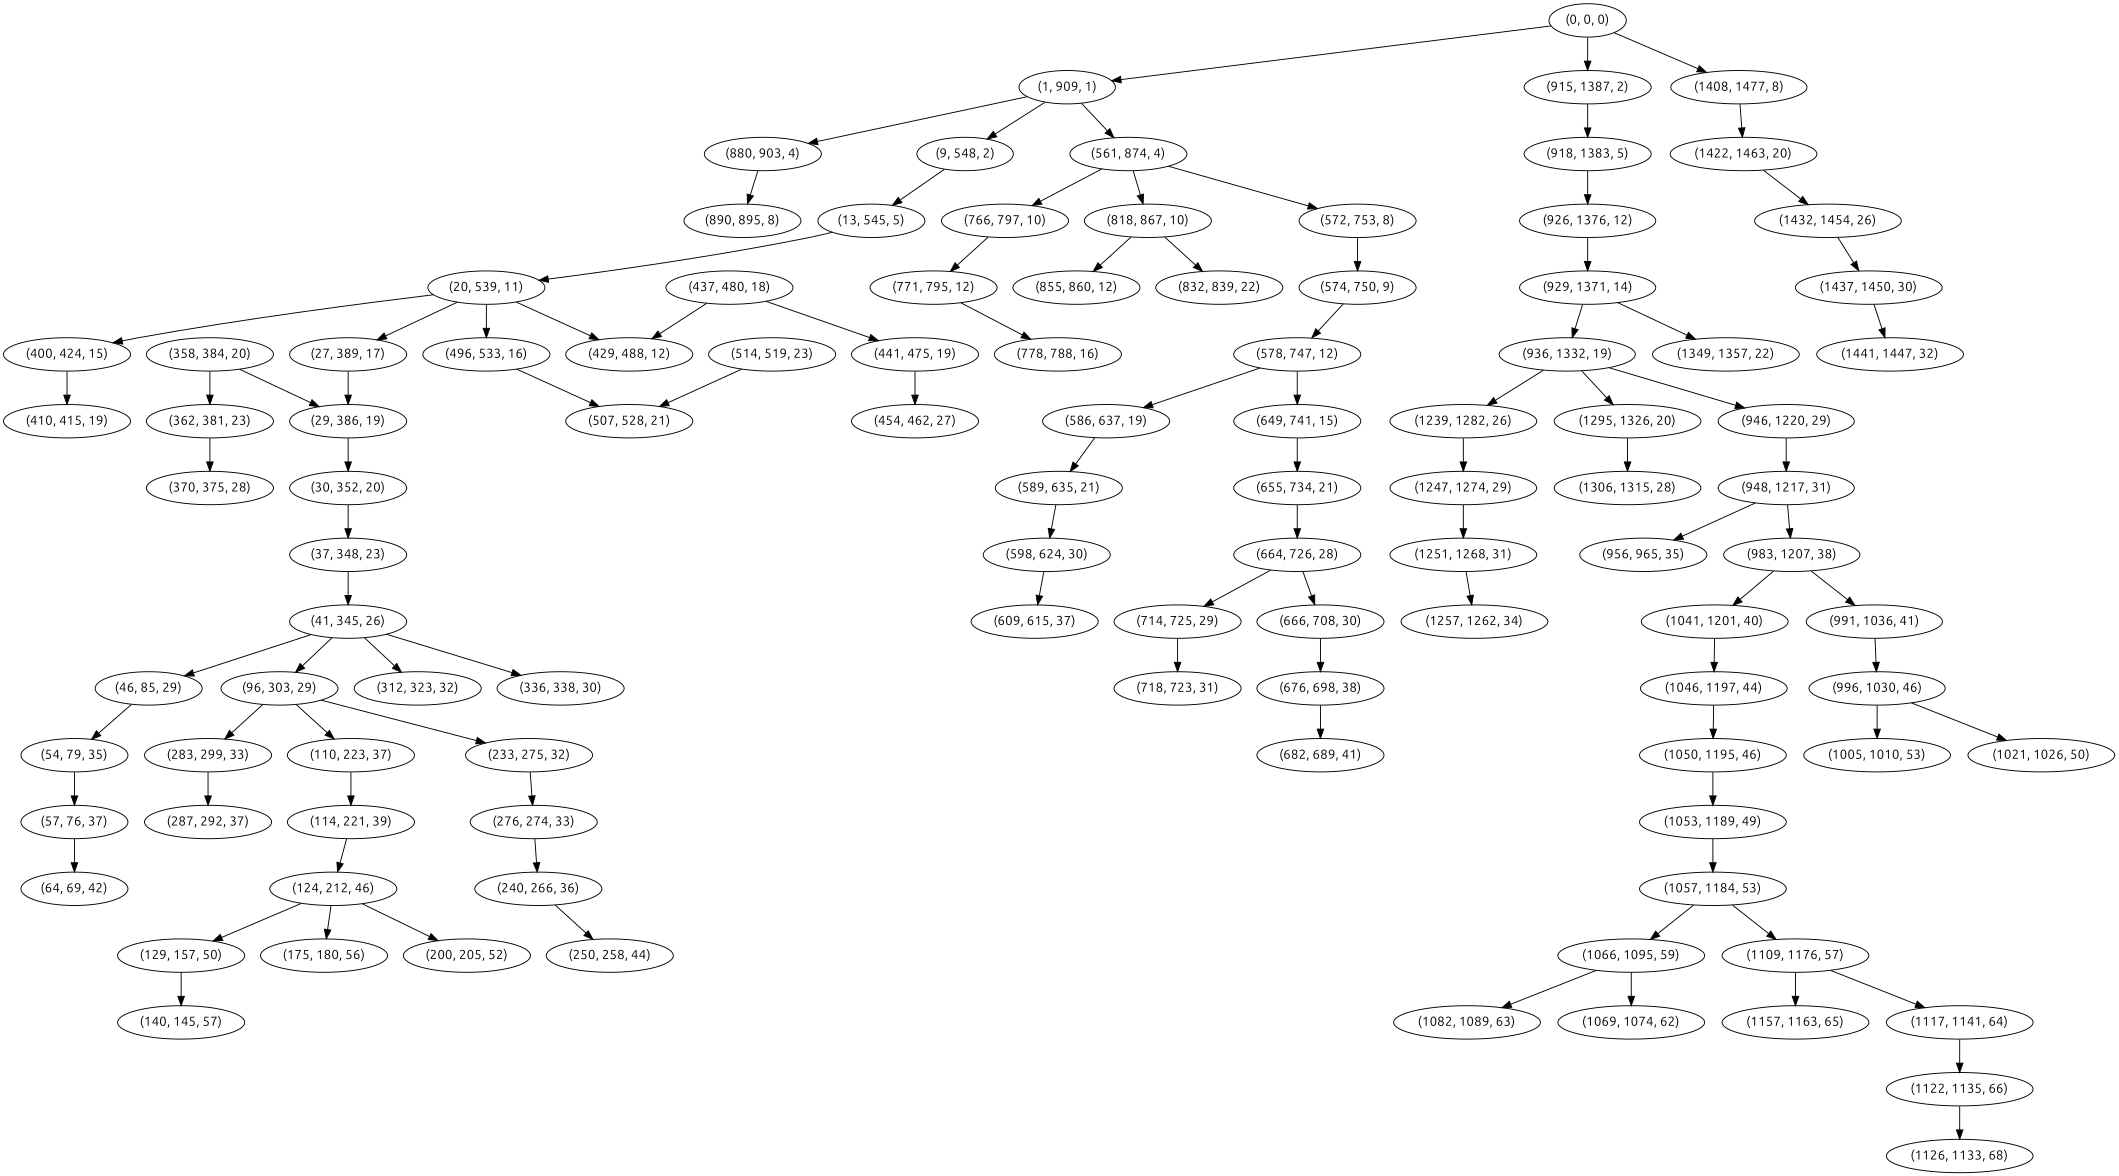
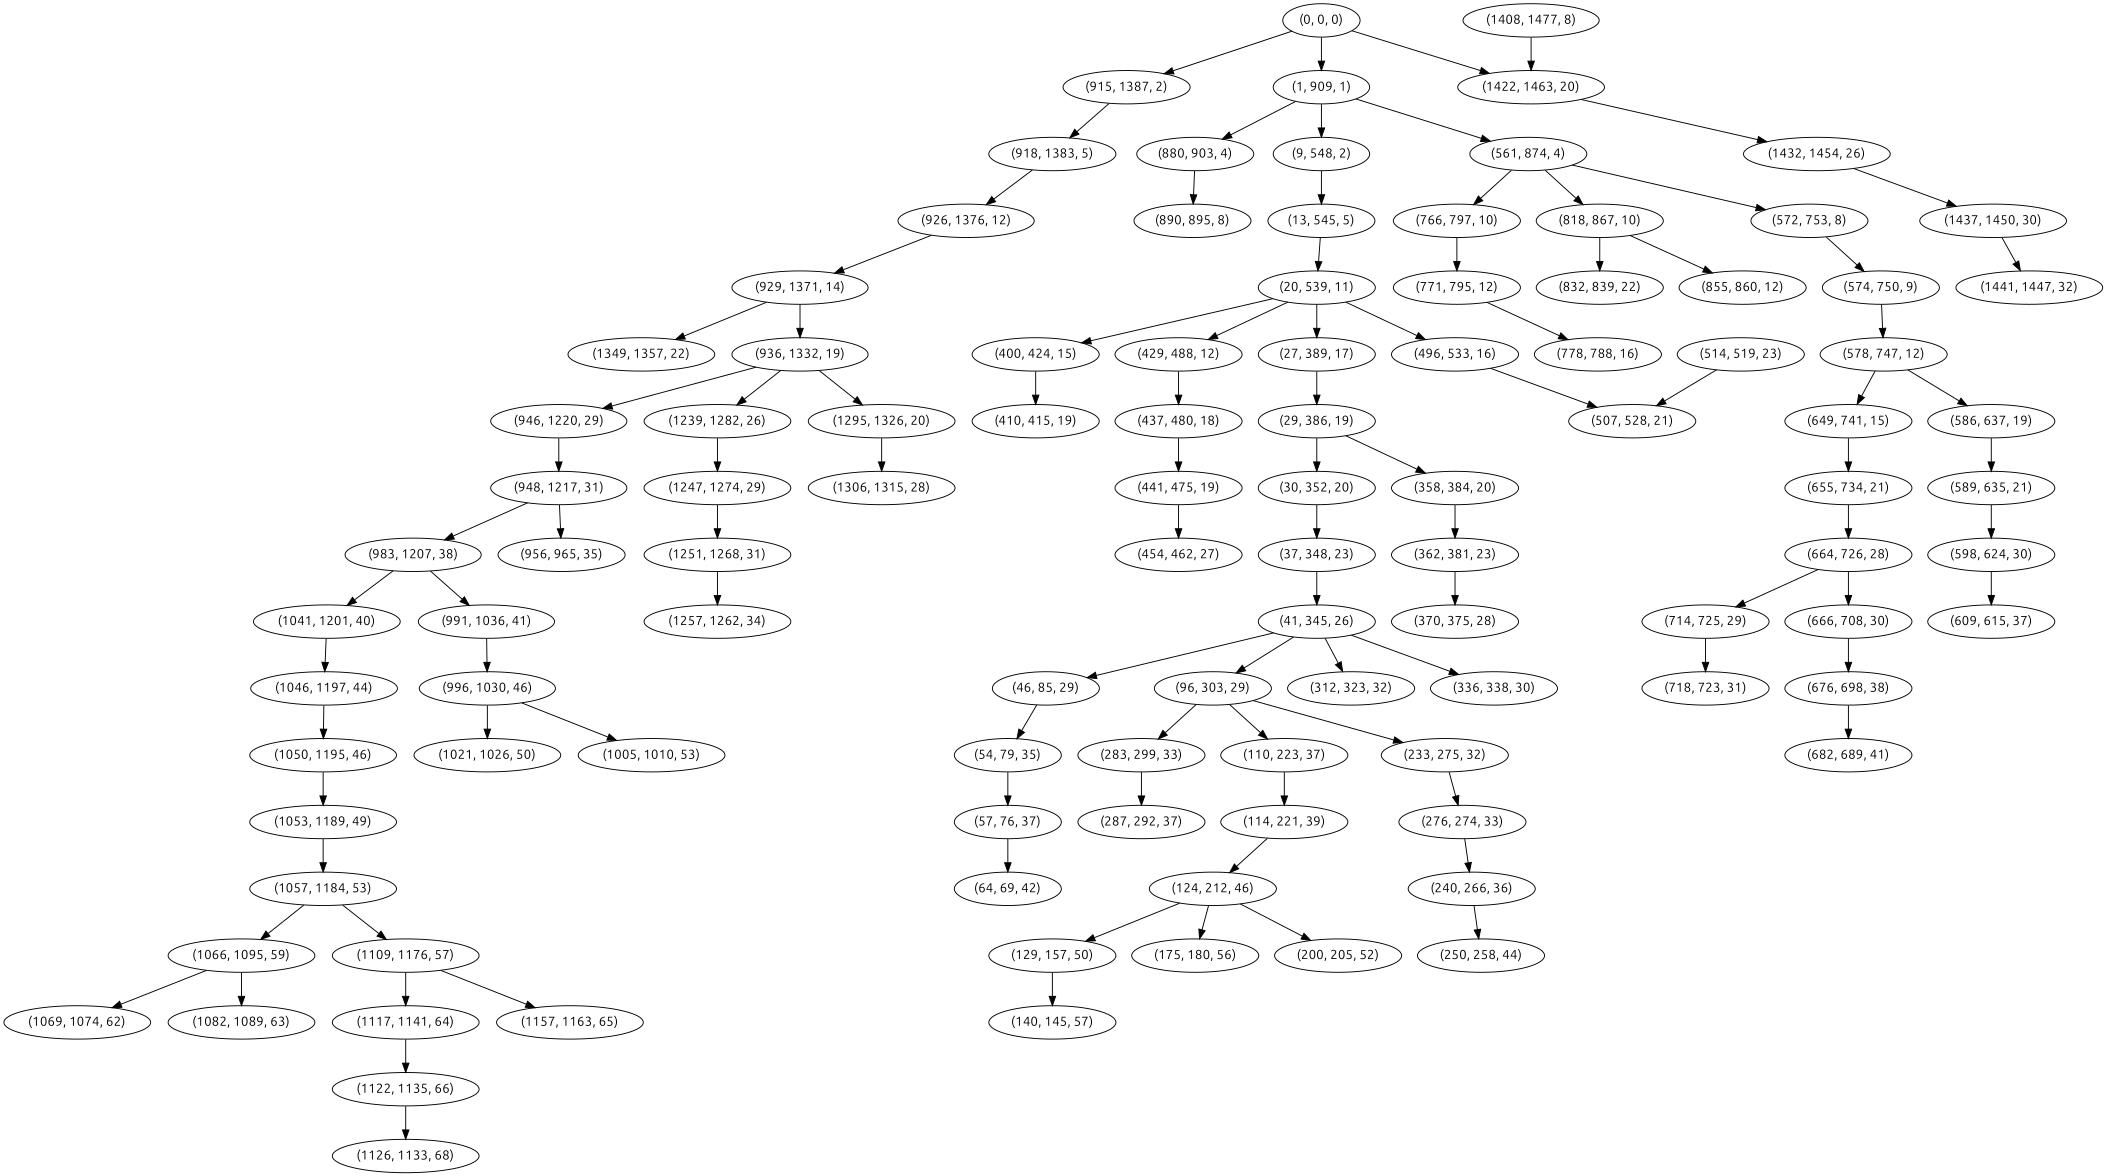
edge "(0, 0, 0)" -> "(1408, 1477, 8)": now "(0, 0, 0)" -> "(1422, 1463, 20)"
edge "(437, 480, 18)" -> "(429, 488, 12)": reversed
edge "(358, 384, 20)" -> "(29, 386, 19)": reversed
